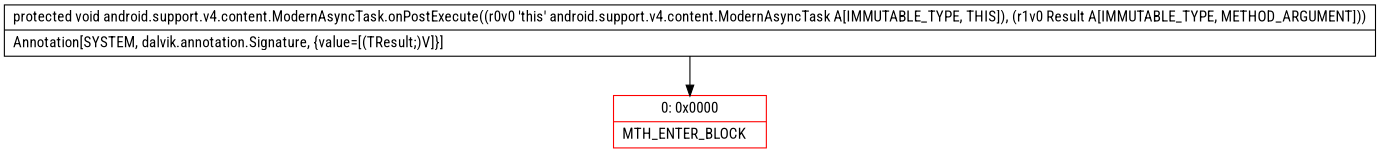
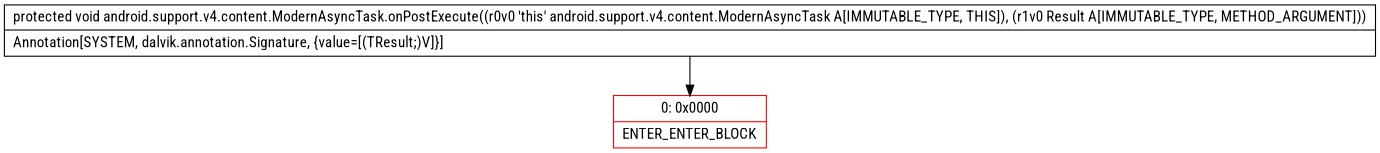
node "0: 0x0000": text "MTH_ENTER_BLOCK" -> "ENTER_ENTER_BLOCK"
